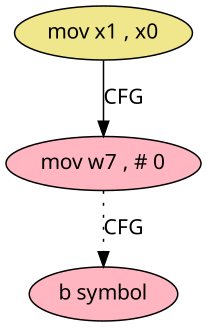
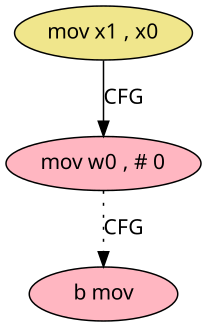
node "mov w7 , # 0": label "mov w7 , # 0" -> "mov w0 , # 0"
node "b symbol": label "b symbol" -> "b mov"
